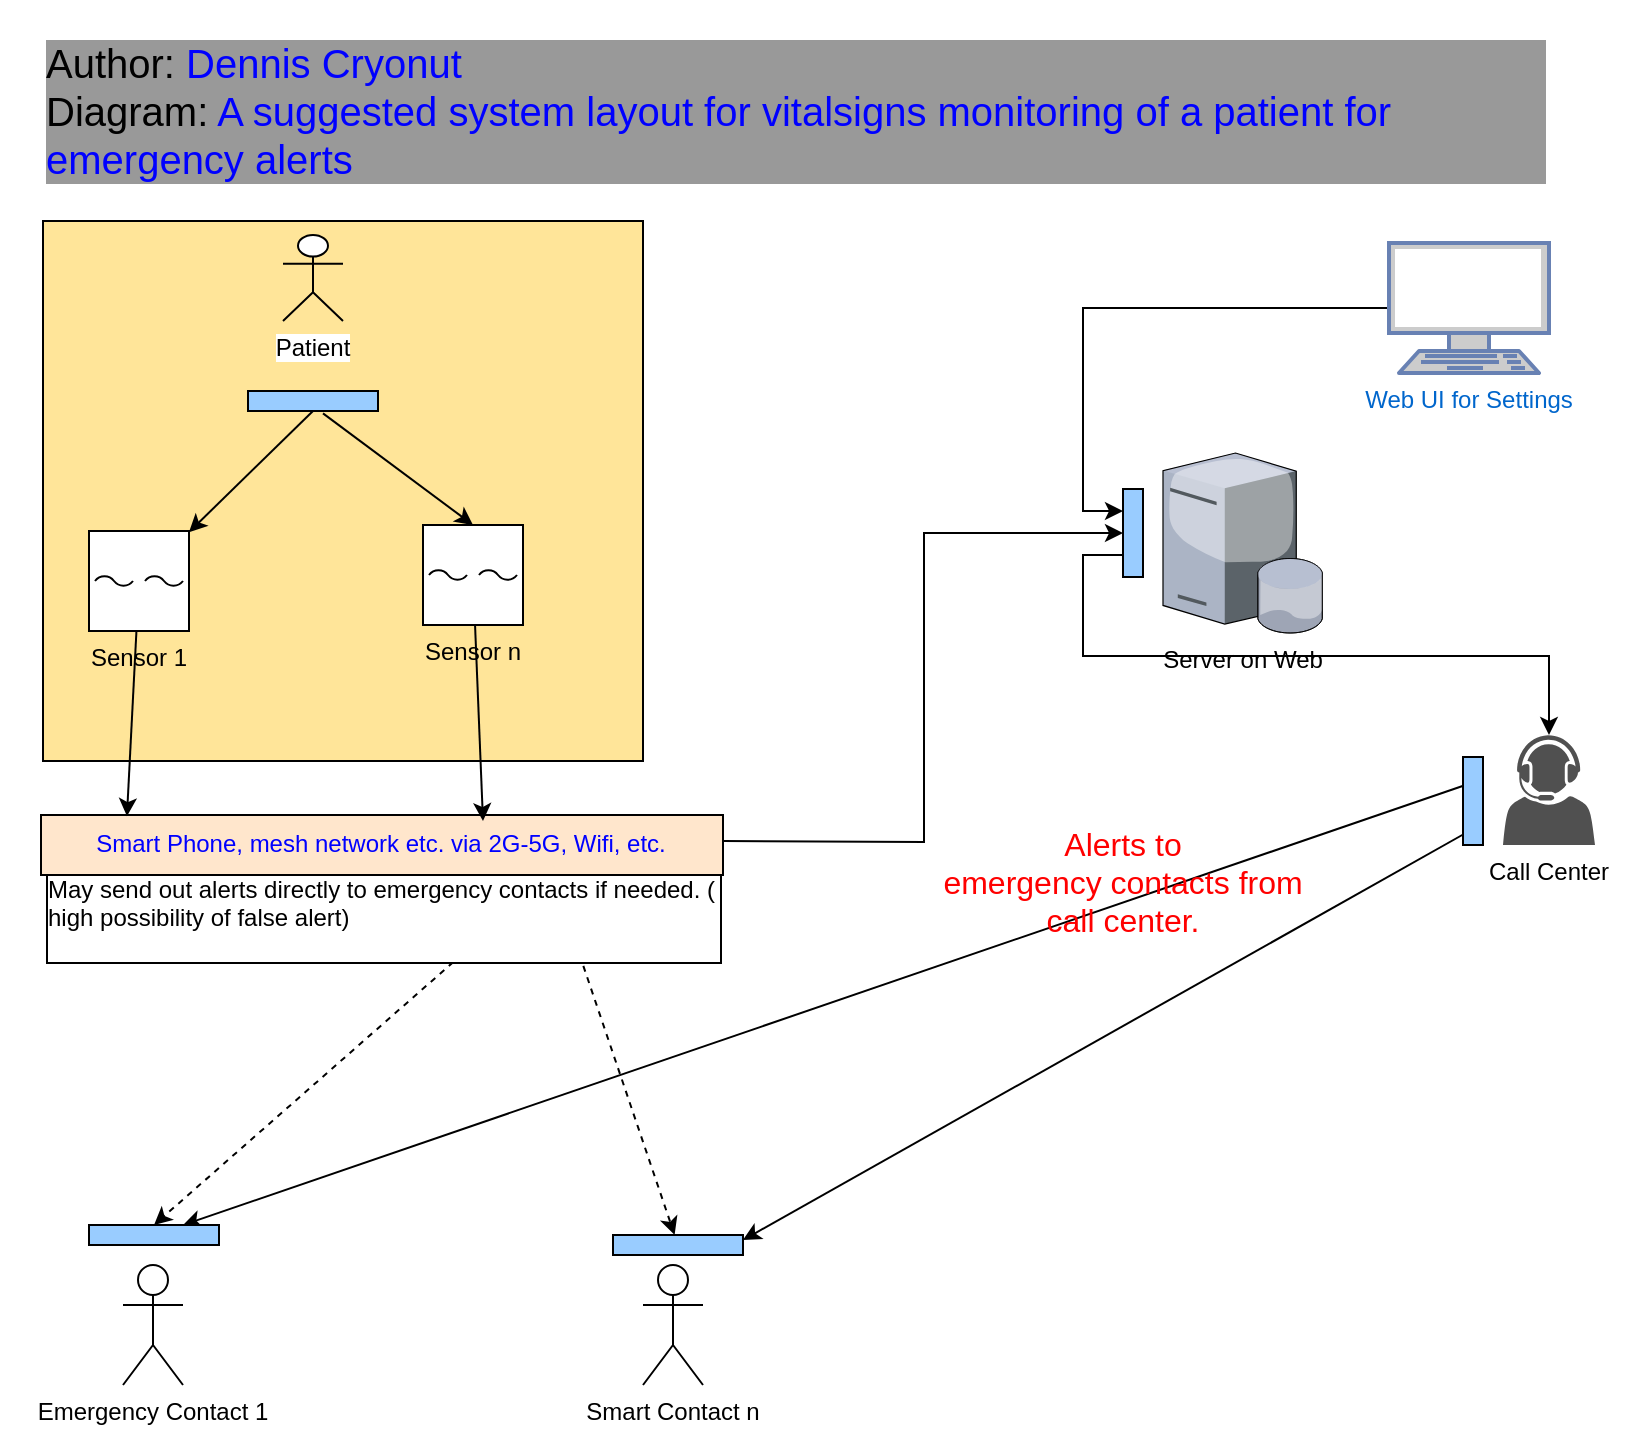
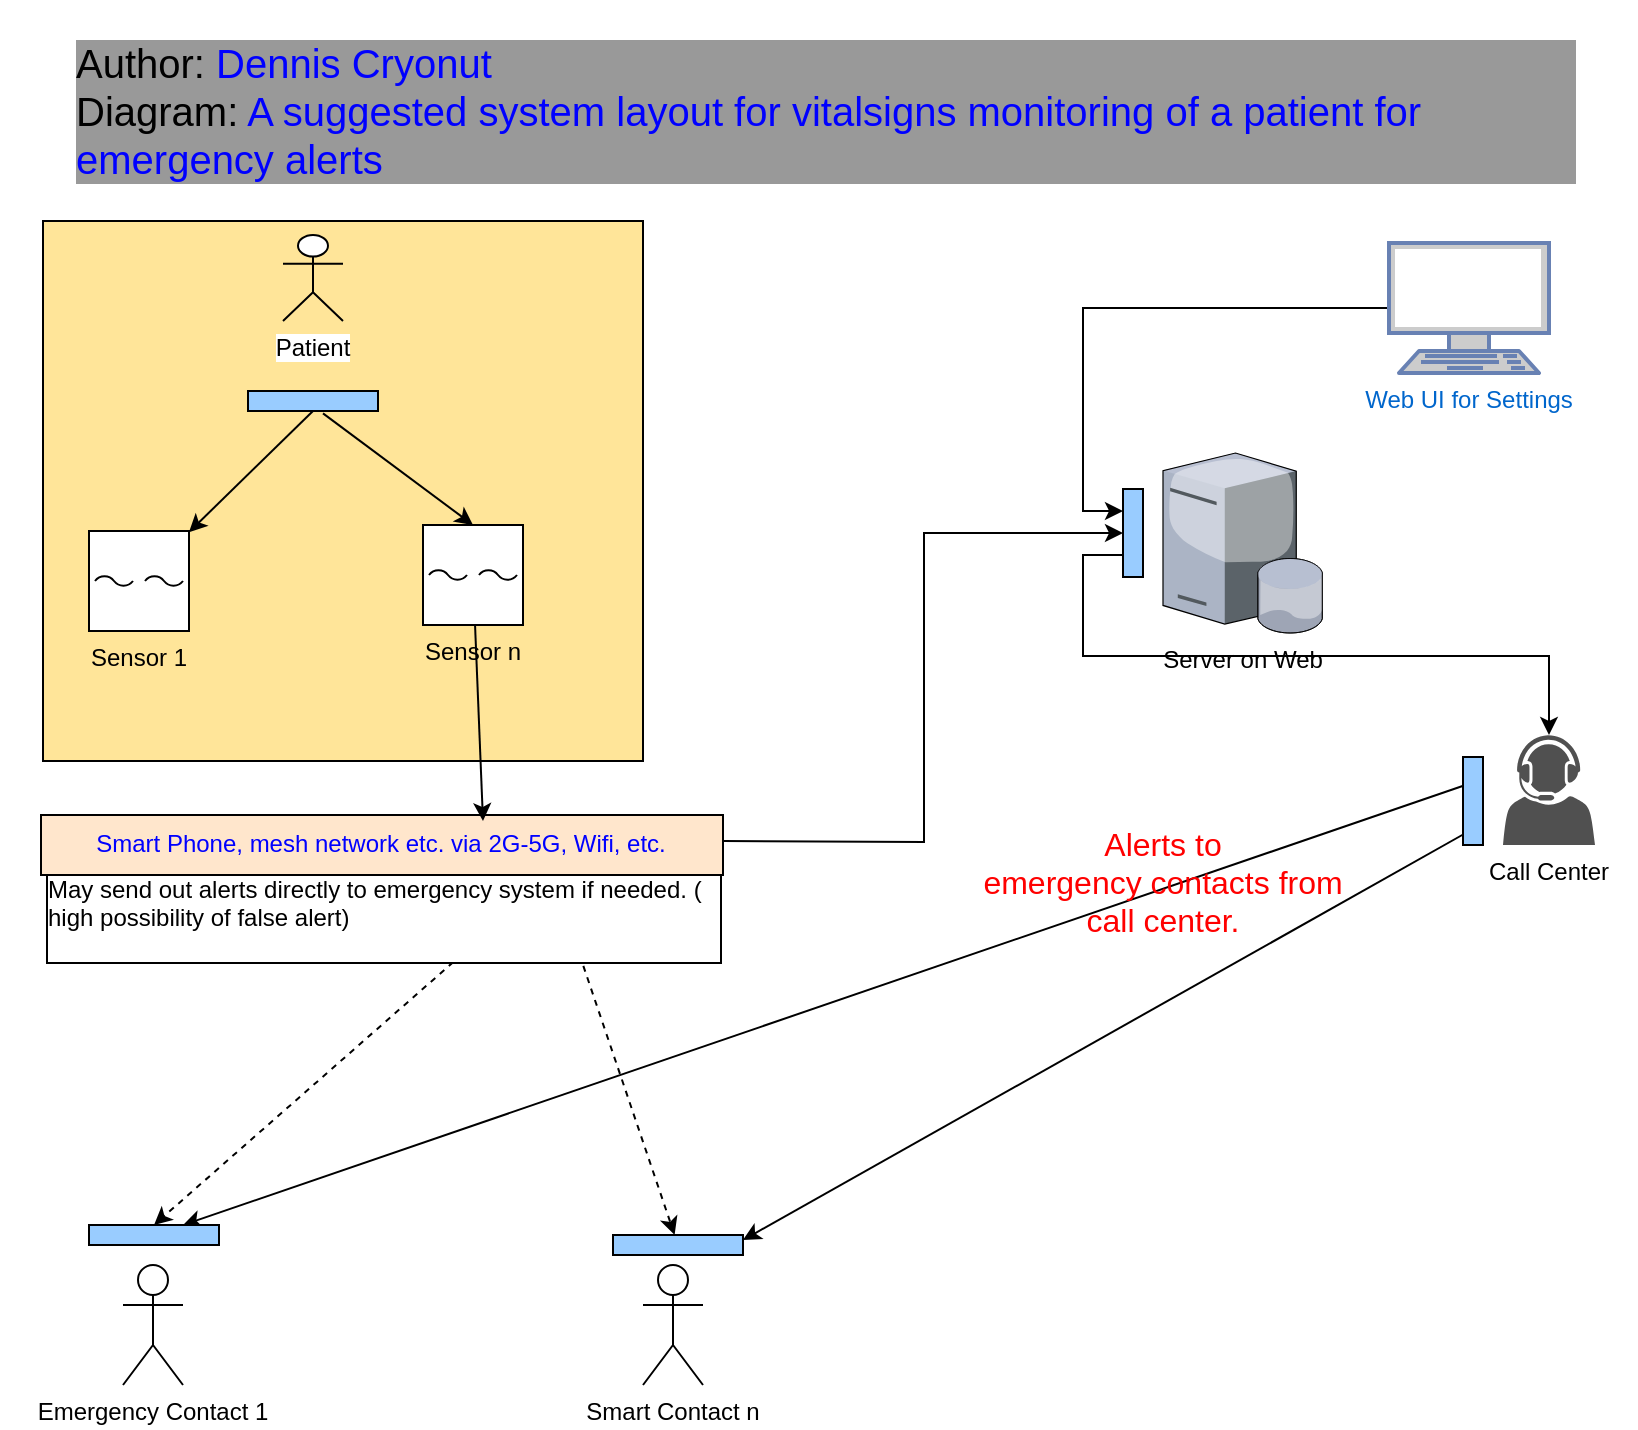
node "Author: Dennis Cryonut Diagram: A suggested system layout for vitalsigns monitoring of a patient for emergency alerts": moved (795, 111) -> (825, 111)
edge "Sensor 1" -> "Smart Phone, mesh network etc. via 2G-5G, Wifi, etc.": removed
node "Alerts to emergency contacts from call center.": moved (1123, 883) -> (1163, 883)
node "May send out alerts directly to emergency contacts if needed. ( high possibility of false alert)": label "May send out alerts directly to emergency contacts if needed. ( high possibility of false alert)" -> "May send out alerts directly to emergency system if needed. ( high possibility of false alert)"
